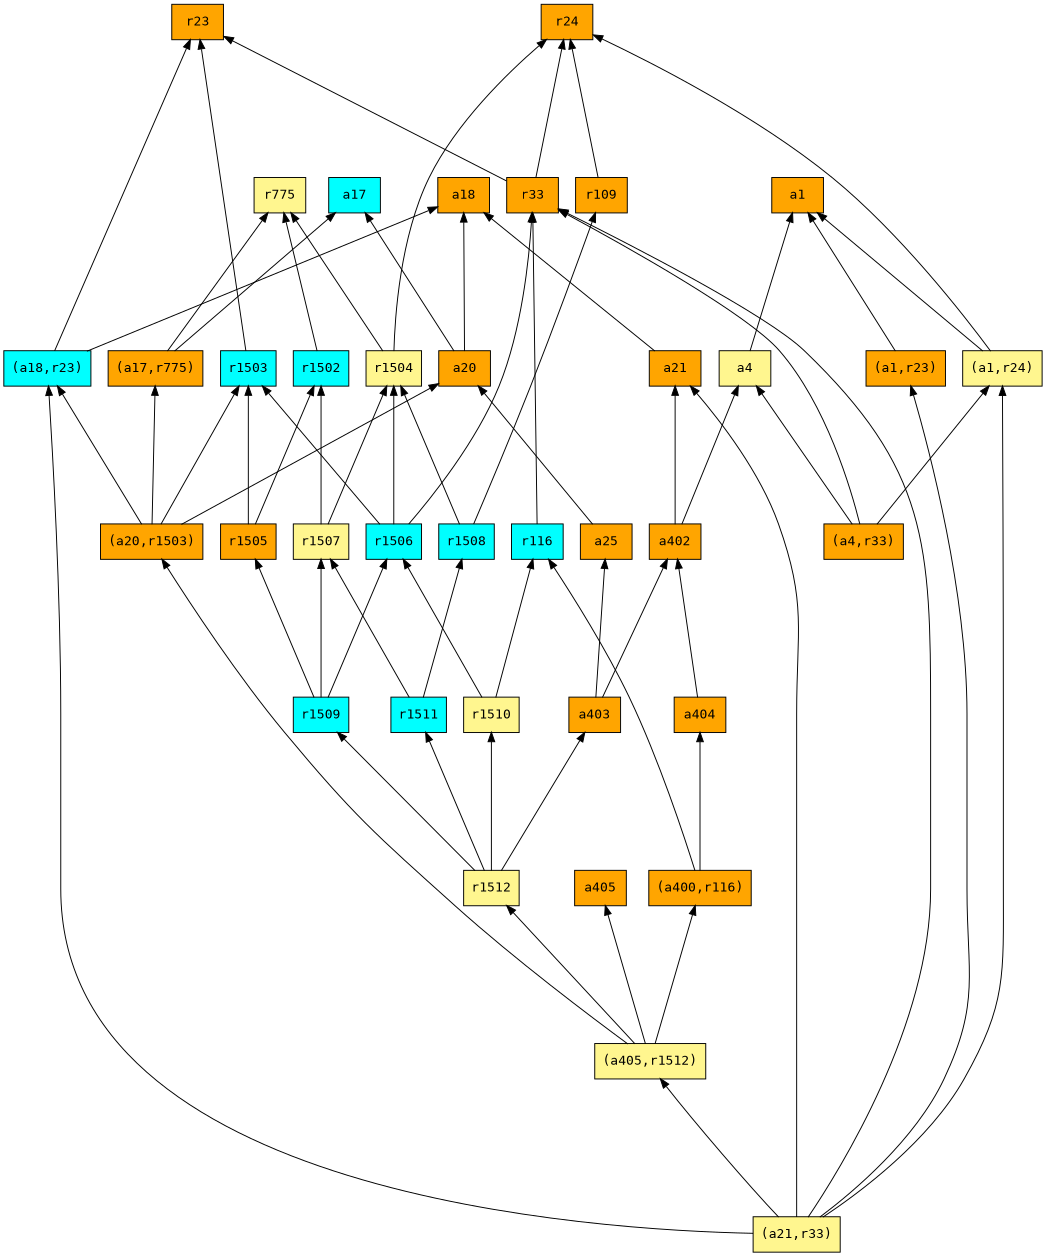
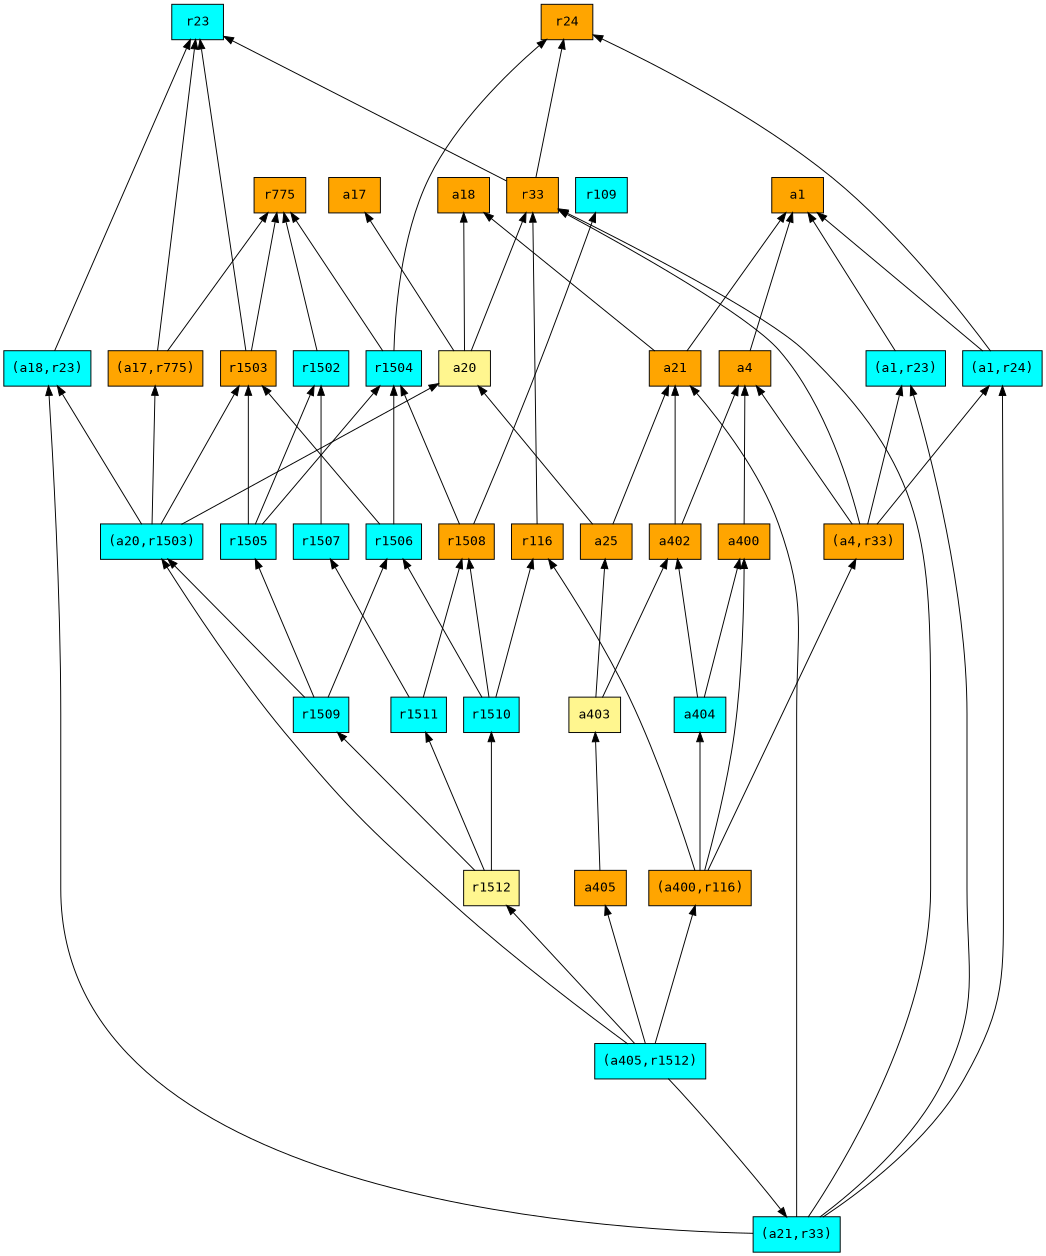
node "r23": fillcolor orange -> cyan
edge "r109" -> "r24": removed
node "r775": fillcolor khaki1 -> orange
node "a17": fillcolor cyan -> orange
node "r109": fillcolor orange -> cyan
edge "(a18,r23)" -> "a18": removed
edge "a21" -> "a1": added
edge "r1503" -> "r775": added
edge "(a17,r775)" -> "a17": now "(a17,r775)" -> "r23"
node "r1503": fillcolor cyan -> orange
node "r1504": fillcolor khaki1 -> cyan
node "a20": fillcolor orange -> khaki1
node "a4": fillcolor khaki1 -> orange
node "(a1,r23)": fillcolor orange -> cyan
node "(a1,r24)": fillcolor khaki1 -> cyan
edge "r1506" -> "r33": now "a20" -> "r33"
edge "r1507" -> "r1504": now "r1505" -> "r1504"
edge "a25" -> "a21": added
edge "(a4,r33)" -> "(a1,r23)": added
node "(a20,r1503)": fillcolor orange -> cyan
node "r1505": fillcolor orange -> cyan
node "r1507": fillcolor khaki1 -> cyan
node "r1508": fillcolor cyan -> orange
node "r116": fillcolor cyan -> orange
node "a400": added
edge "r1509" -> "r1507": now "r1509" -> "(a20,r1503)"
edge "r1510" -> "r1508": added
node "r1510": fillcolor khaki1 -> cyan
node "a403": fillcolor orange -> khaki1
node "a404": fillcolor orange -> cyan
edge "(a400,r116)" -> "(a4,r33)": added
edge "r1512" -> "a403": now "a405" -> "a403"
node "(a405,r1512)": fillcolor khaki1 -> cyan
edge "(a21,r33)" -> "(a405,r1512)": reversed
node "(a21,r33)": fillcolor khaki1 -> cyan
